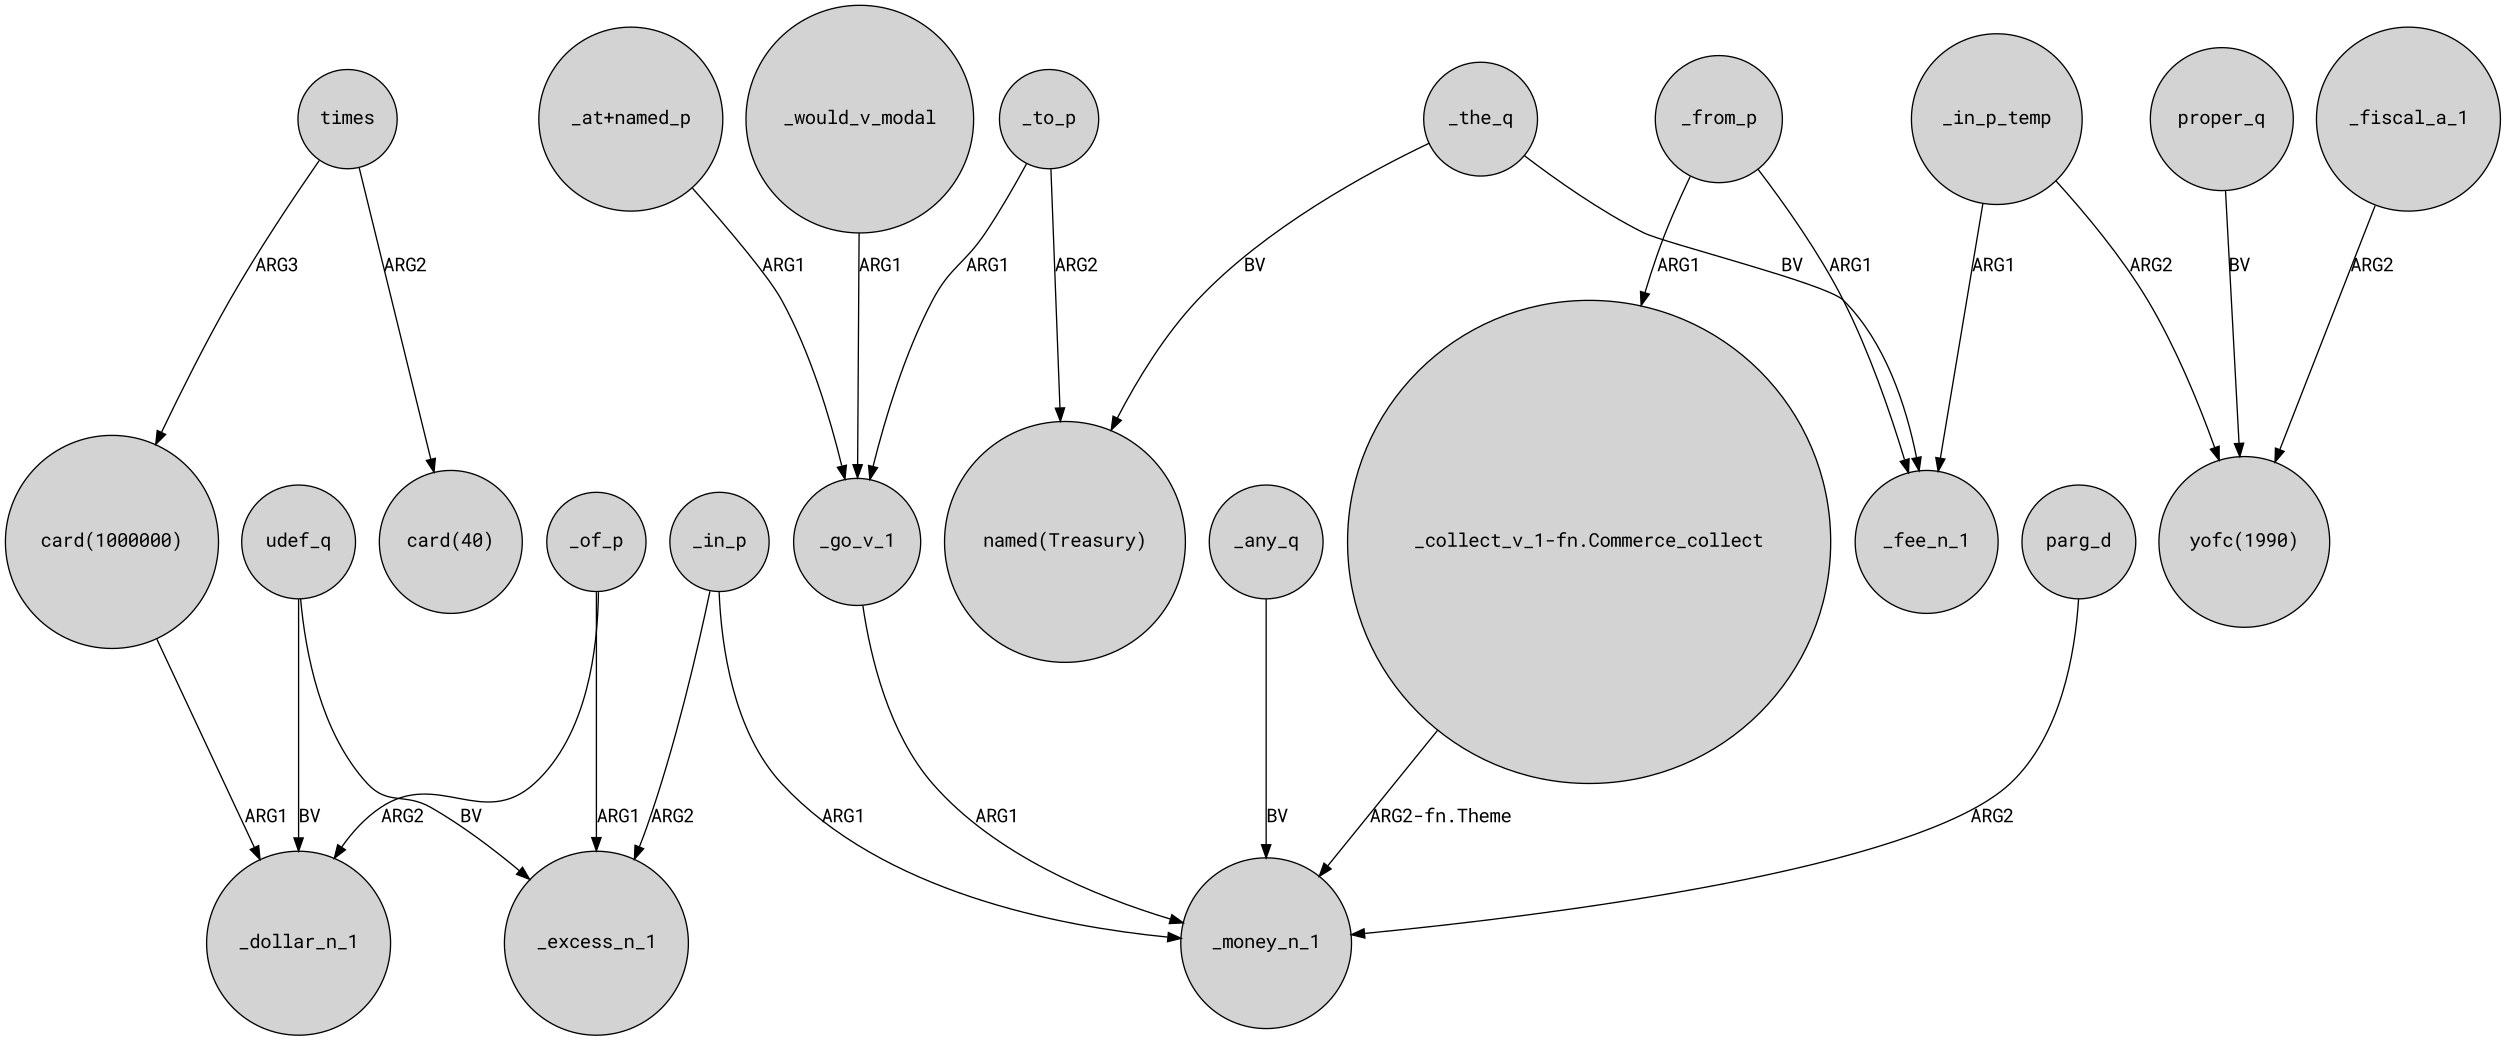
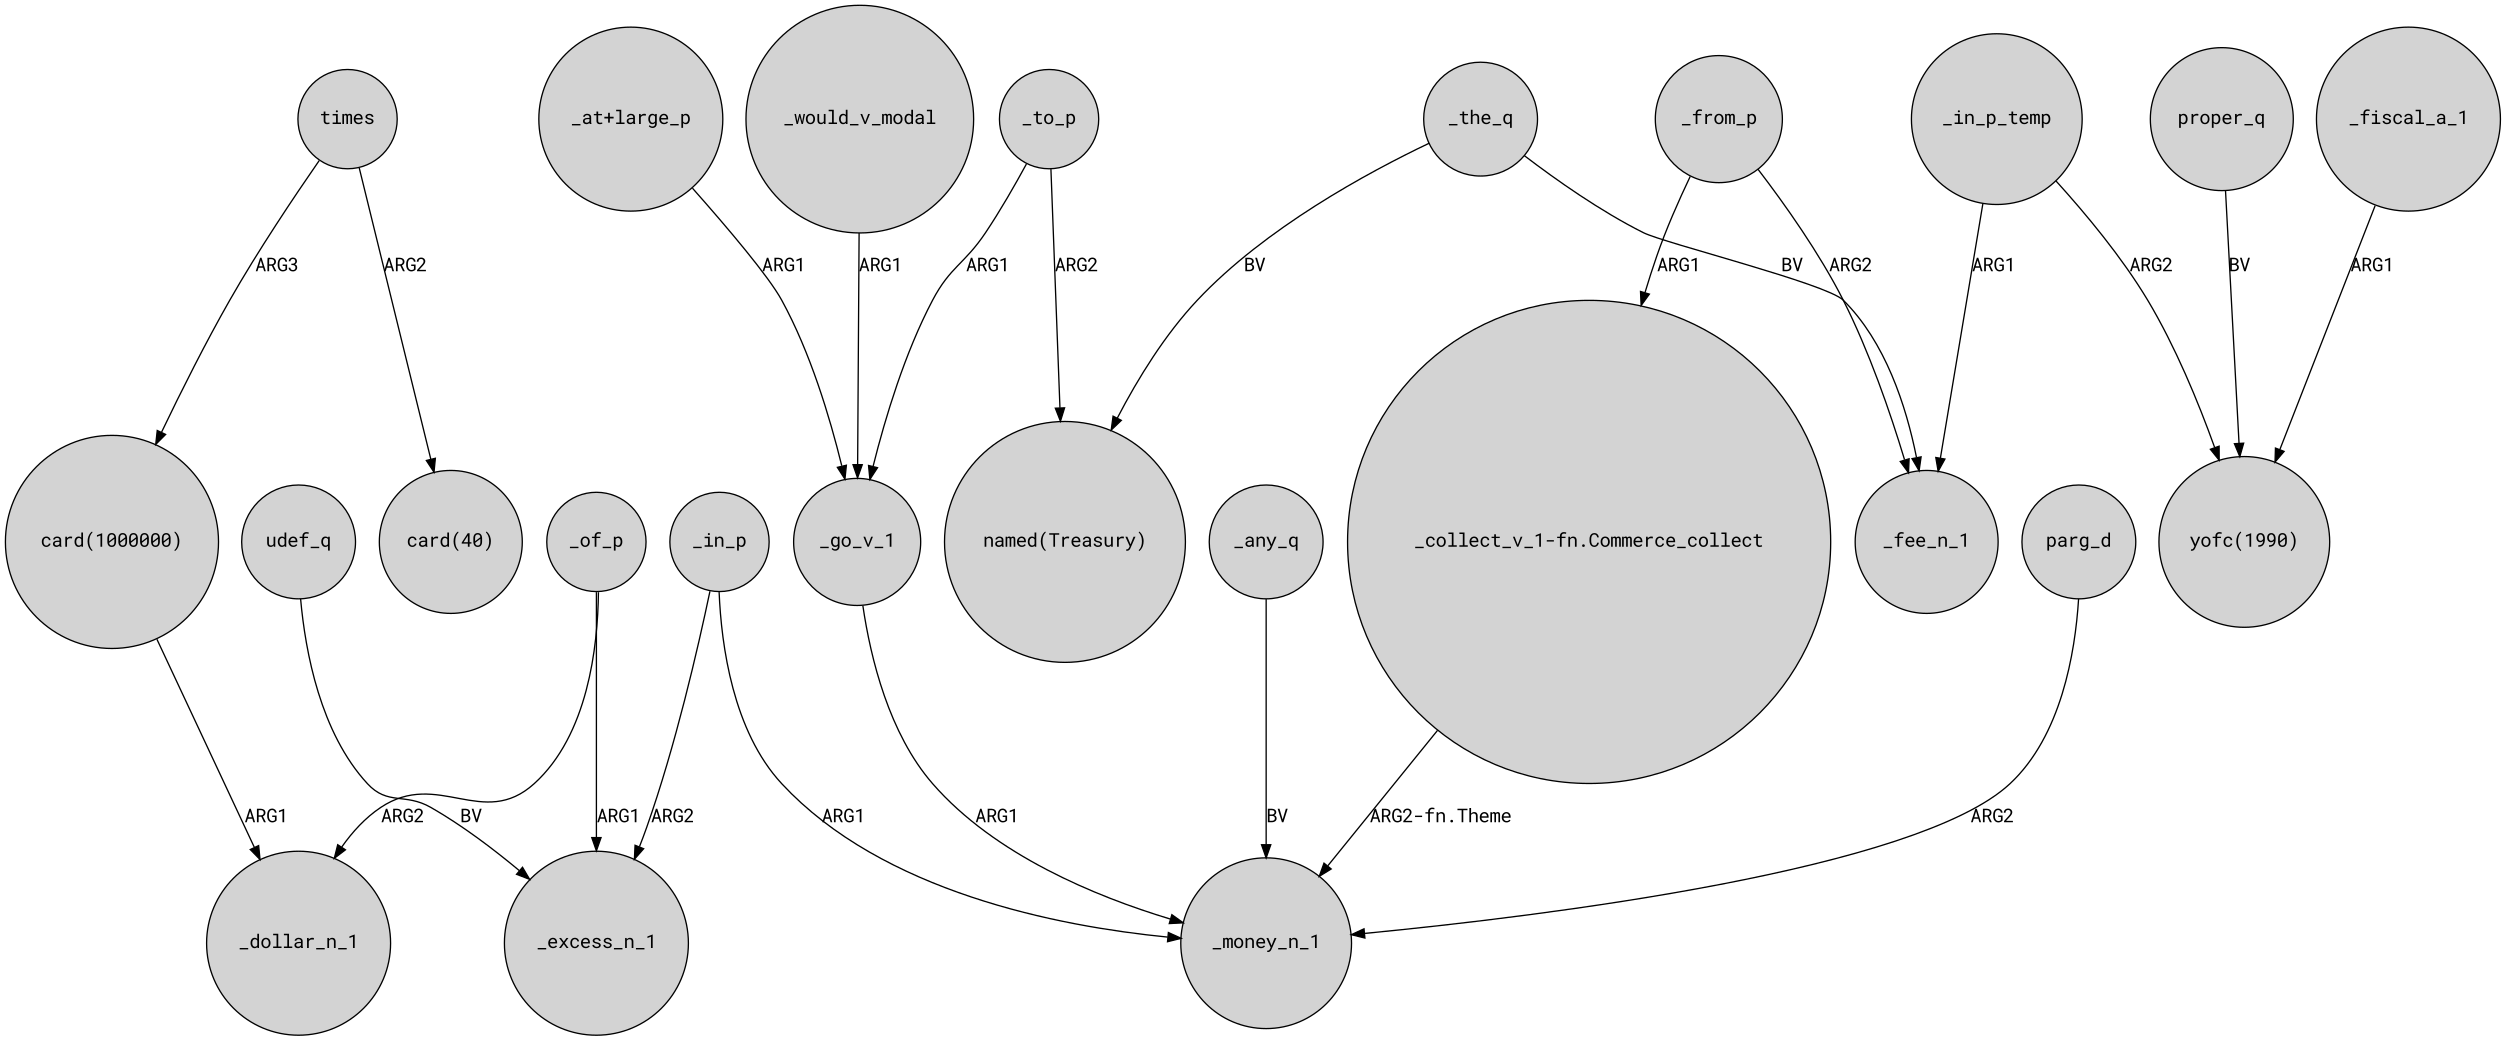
node "_at+named_p": label "_at+named_p" -> "_at+large_p"
edge "_from_p" -> "_fee_n_1": label "ARG1" -> "ARG2"
edge "_fiscal_a_1" -> "yofc(1990)": label "ARG2" -> "ARG1"
edge "udef_q" -> "_dollar_n_1": removed, label "BV"
